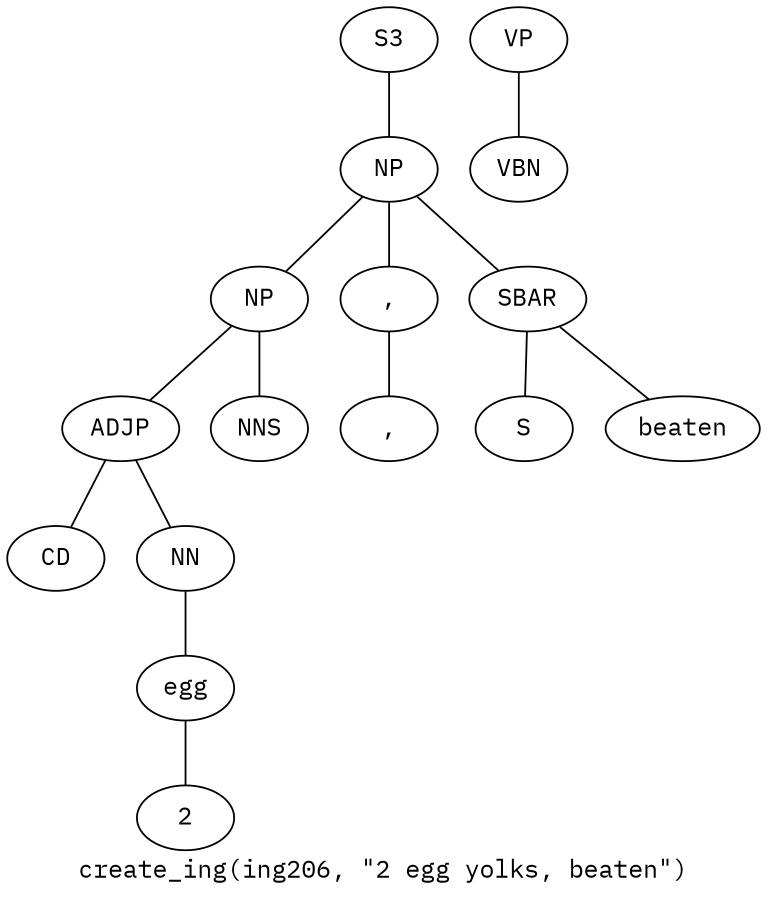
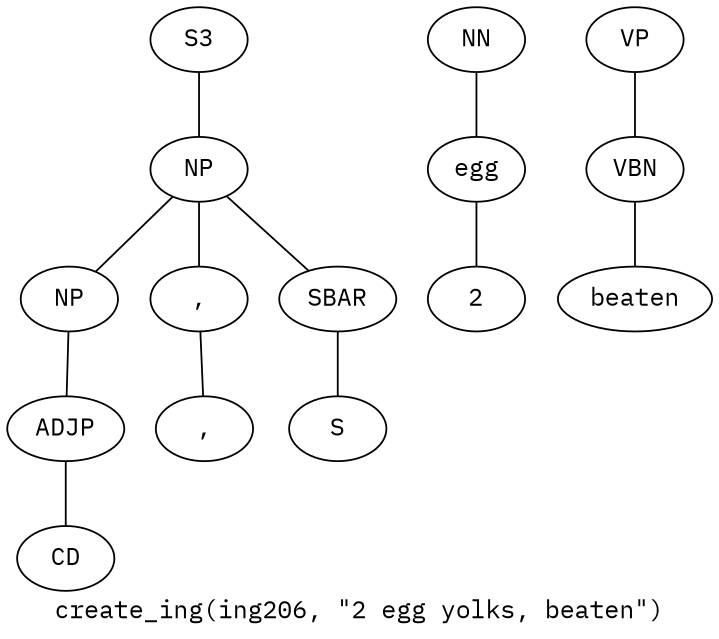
edge "SBAR" -- "beaten": now "VBN" -- "beaten"
node "NNS": removed
edge "ADJP" -- "NN": removed
